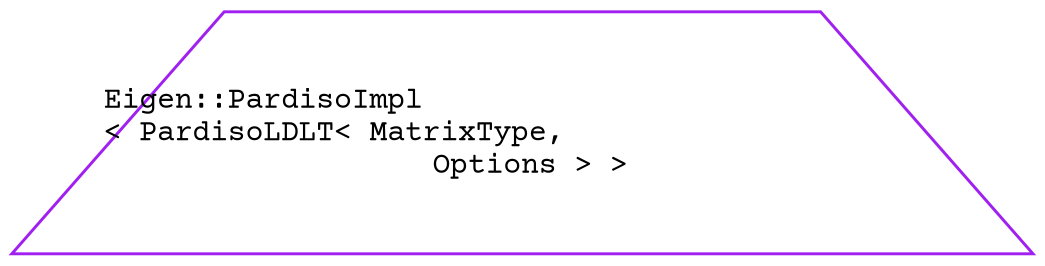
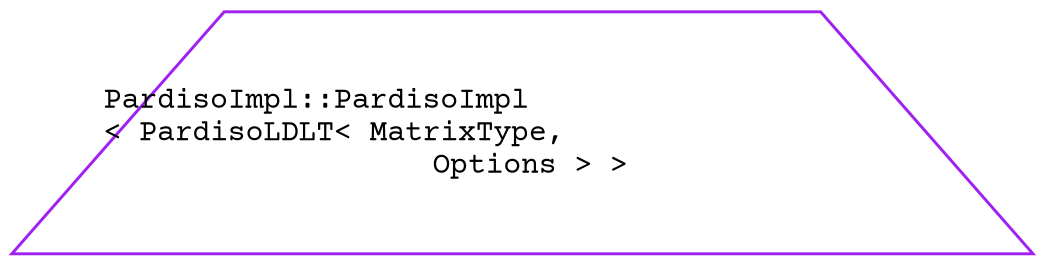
node "Eigen::PardisoImpl < PardisoLDLT< MatrixType, Options > >": label "Eigen::PardisoImpl < PardisoLDLT< MatrixType, Options > >" -> "PardisoImpl::PardisoImpl < PardisoLDLT< MatrixType, Options > >"
